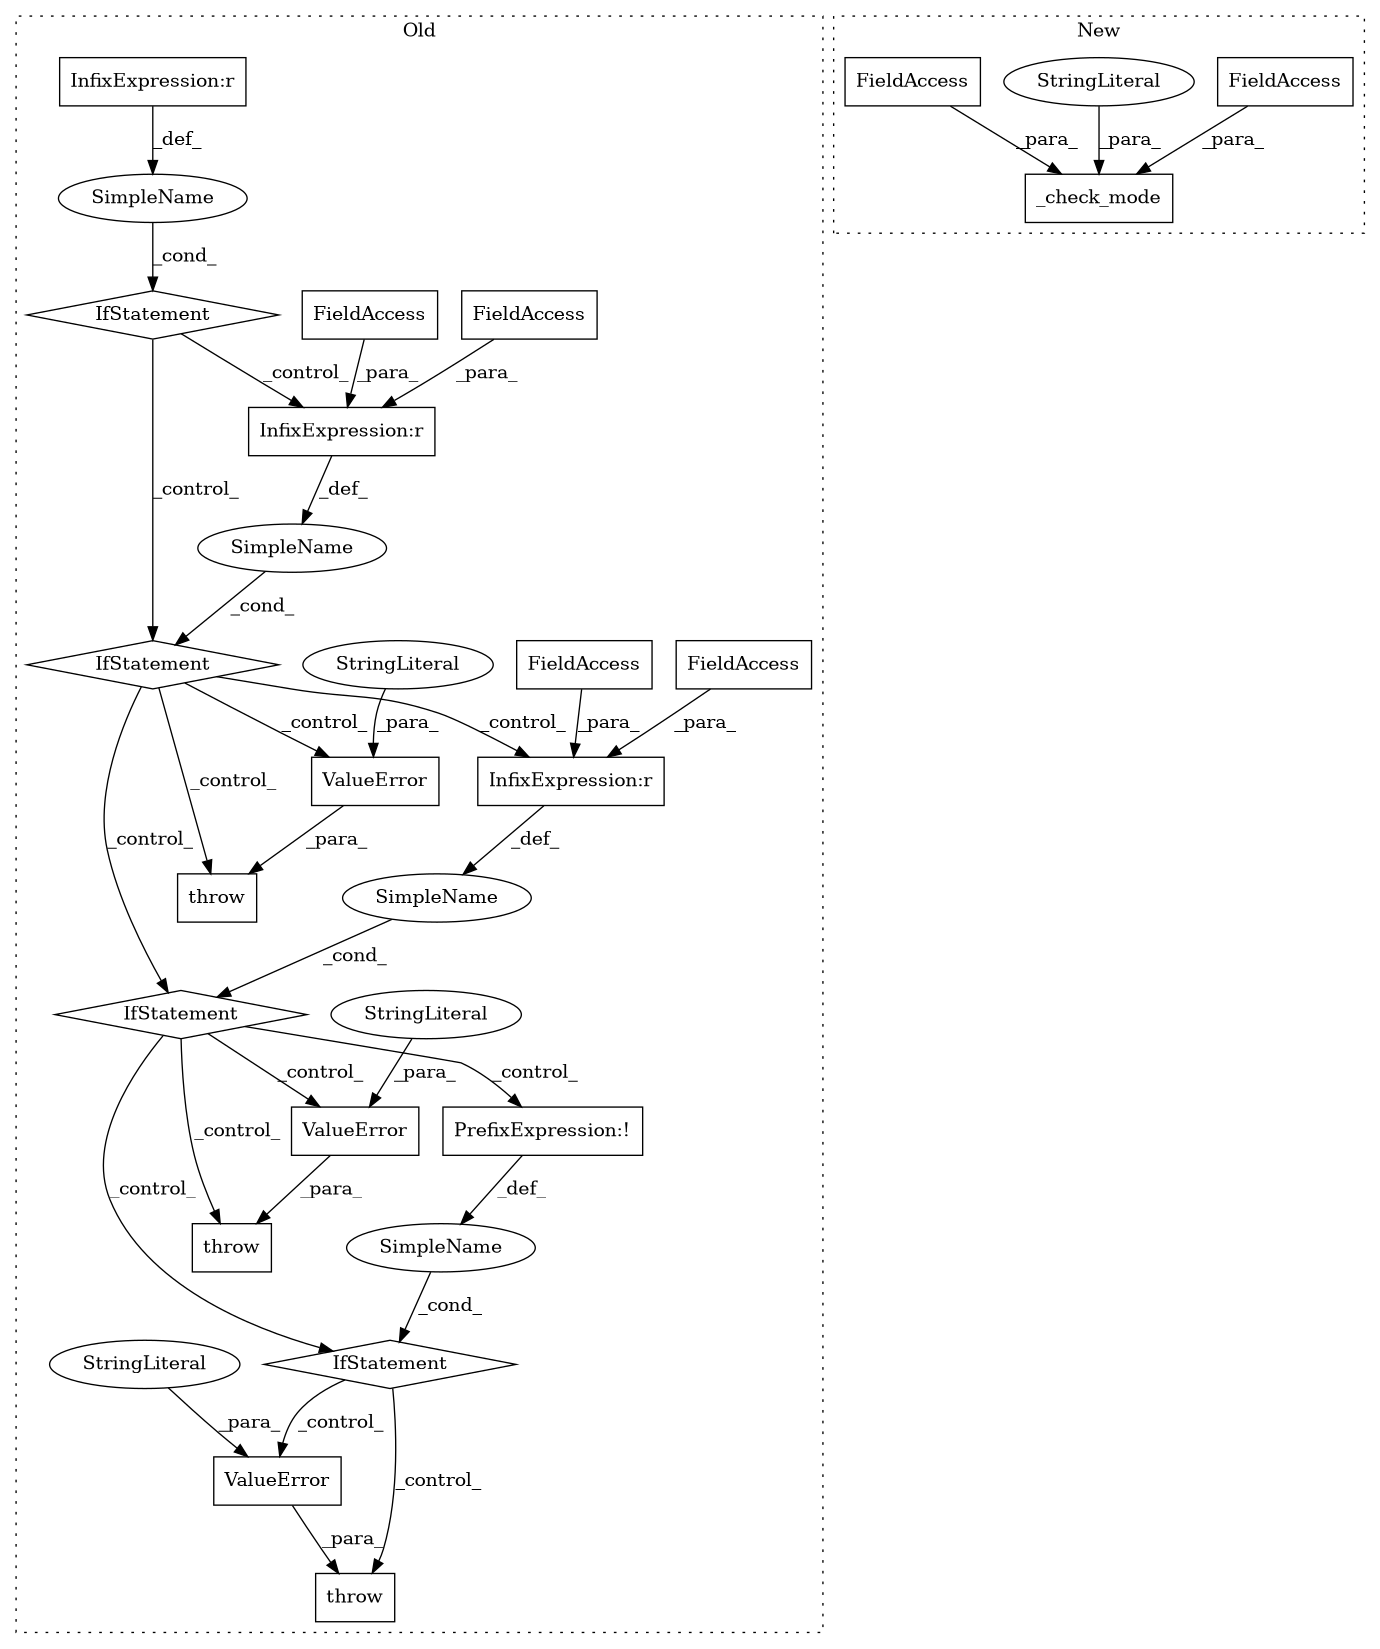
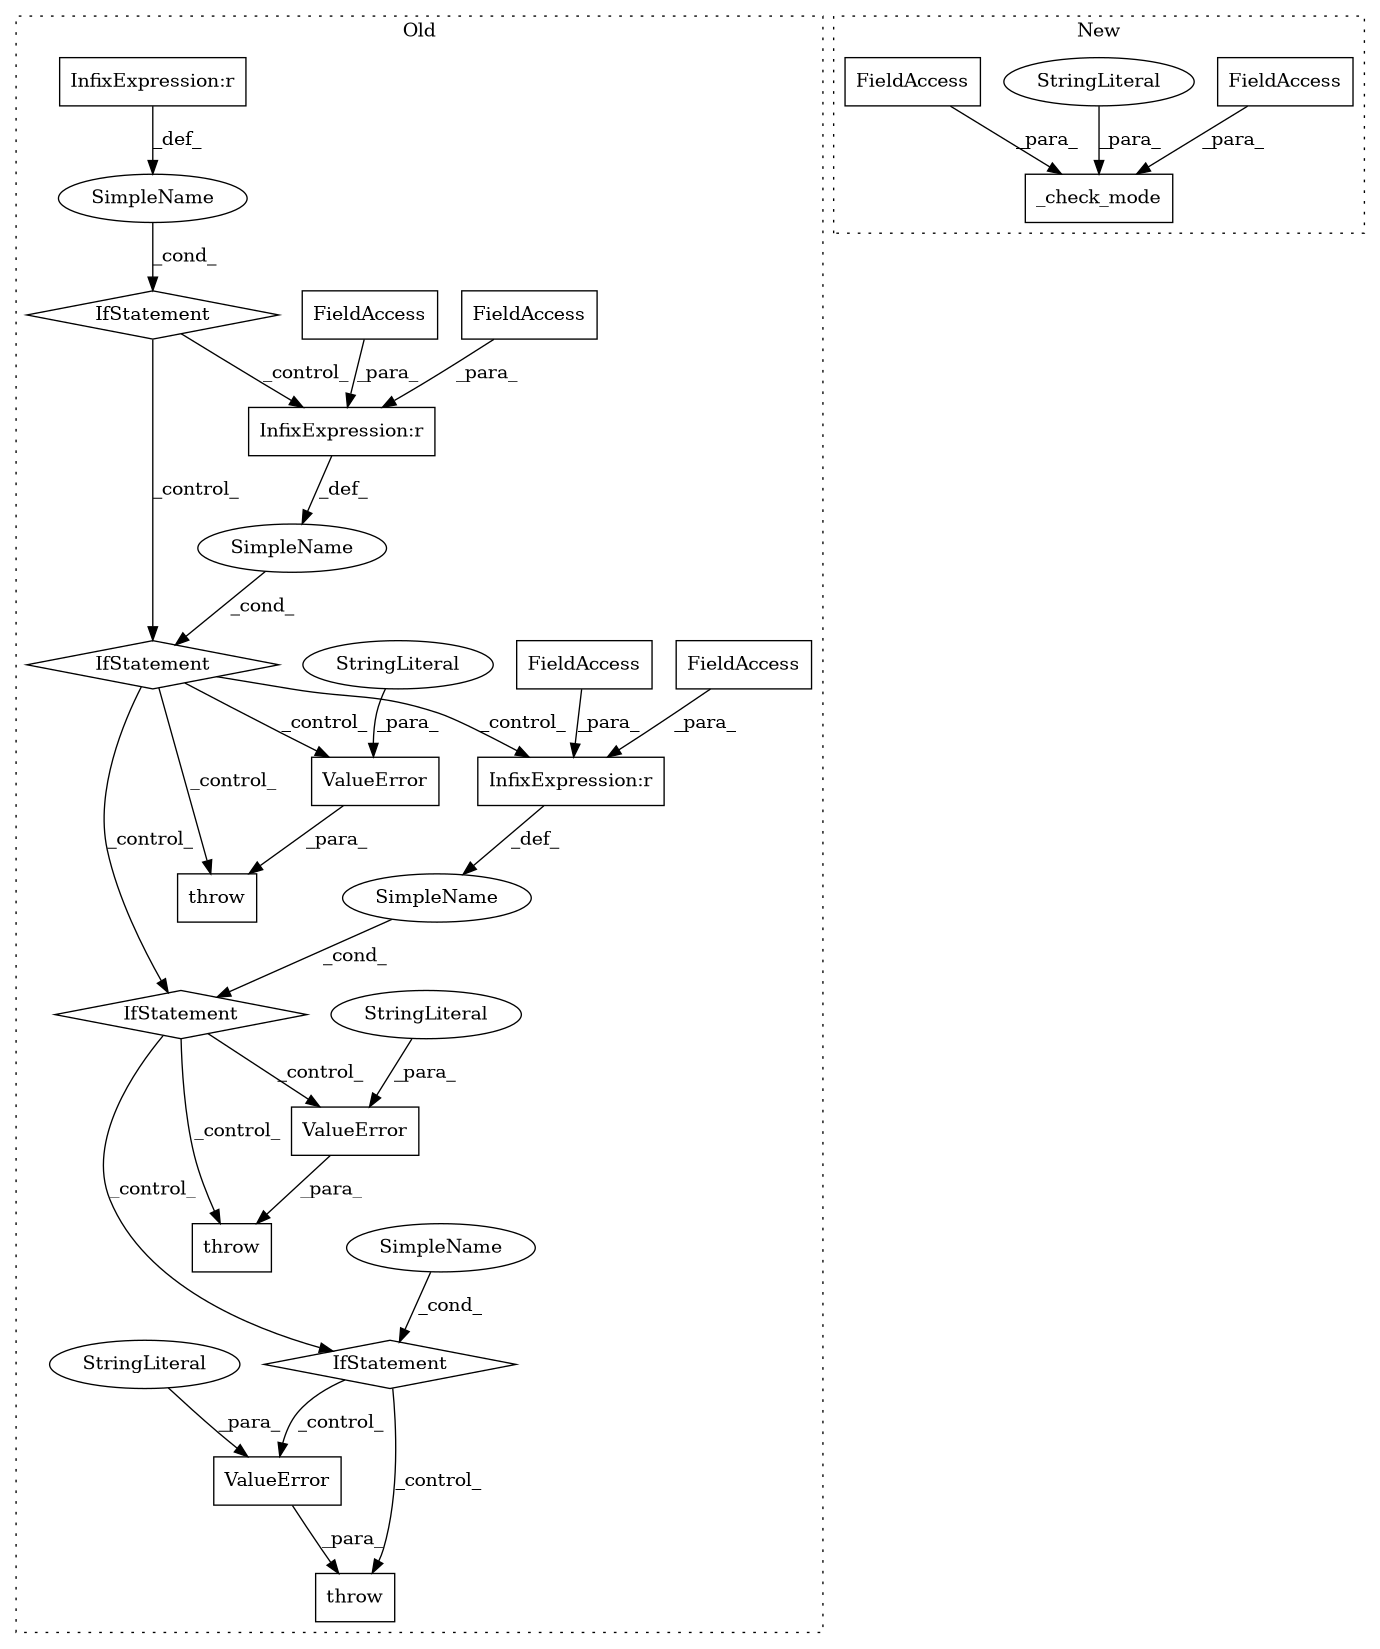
node "PrefixExpression:!": removed
